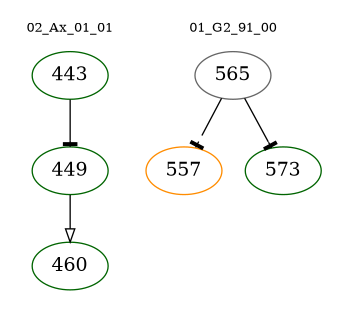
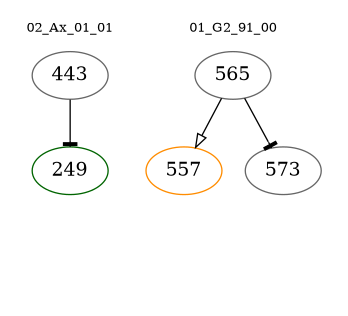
node "443": color darkgreen -> gray40
edge "565" -> "557": arrowhead tee -> onormal
node "449": label "449" -> "249"
node "573": color darkgreen -> gray40
node "460": removed
